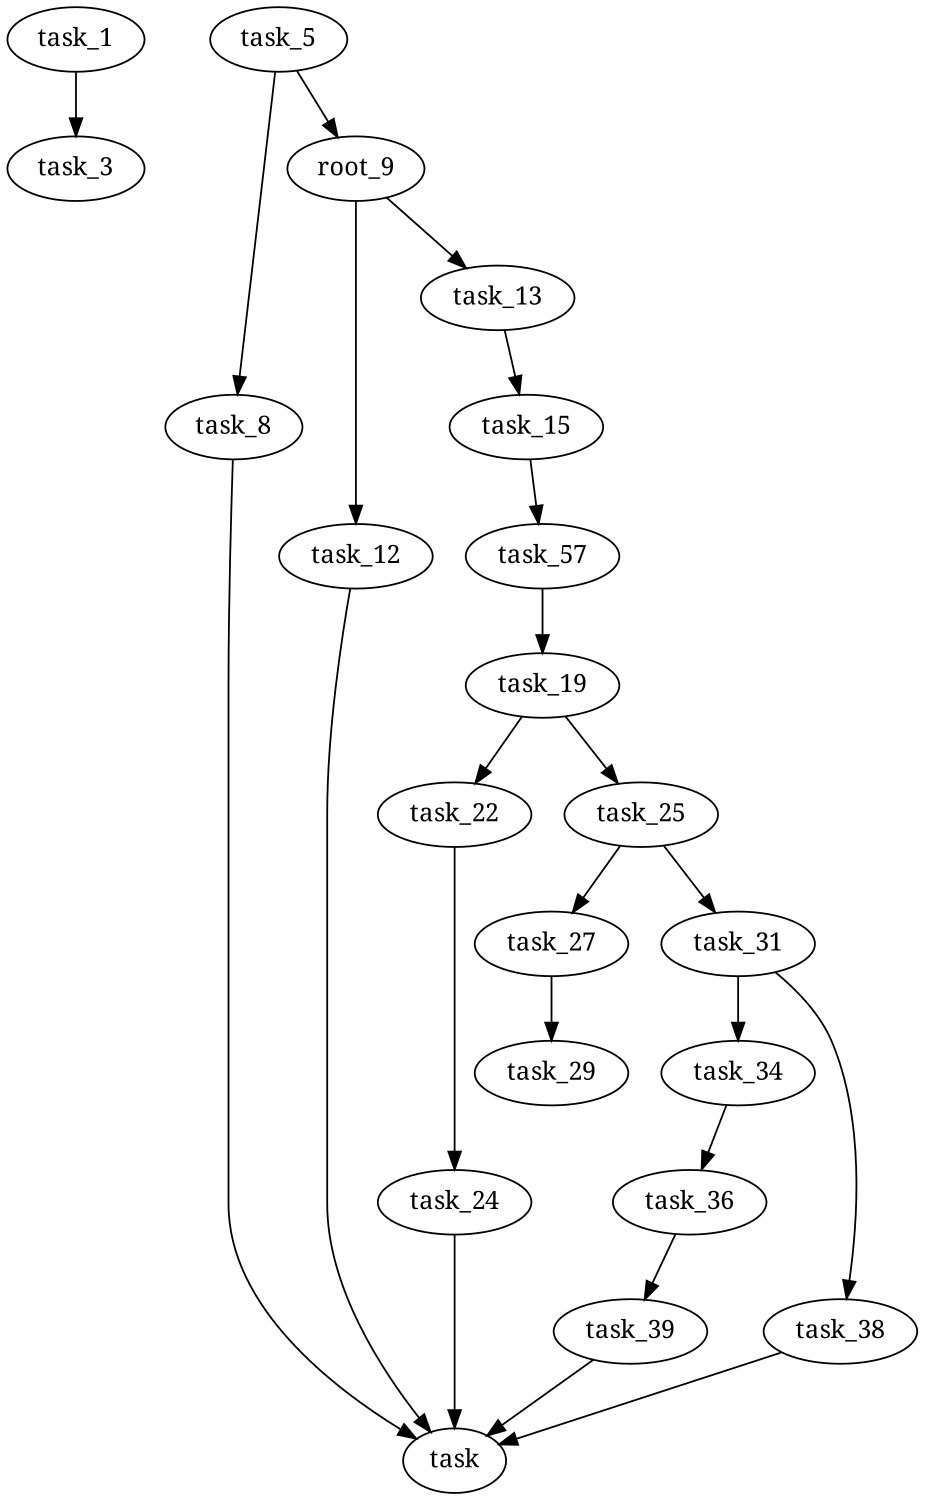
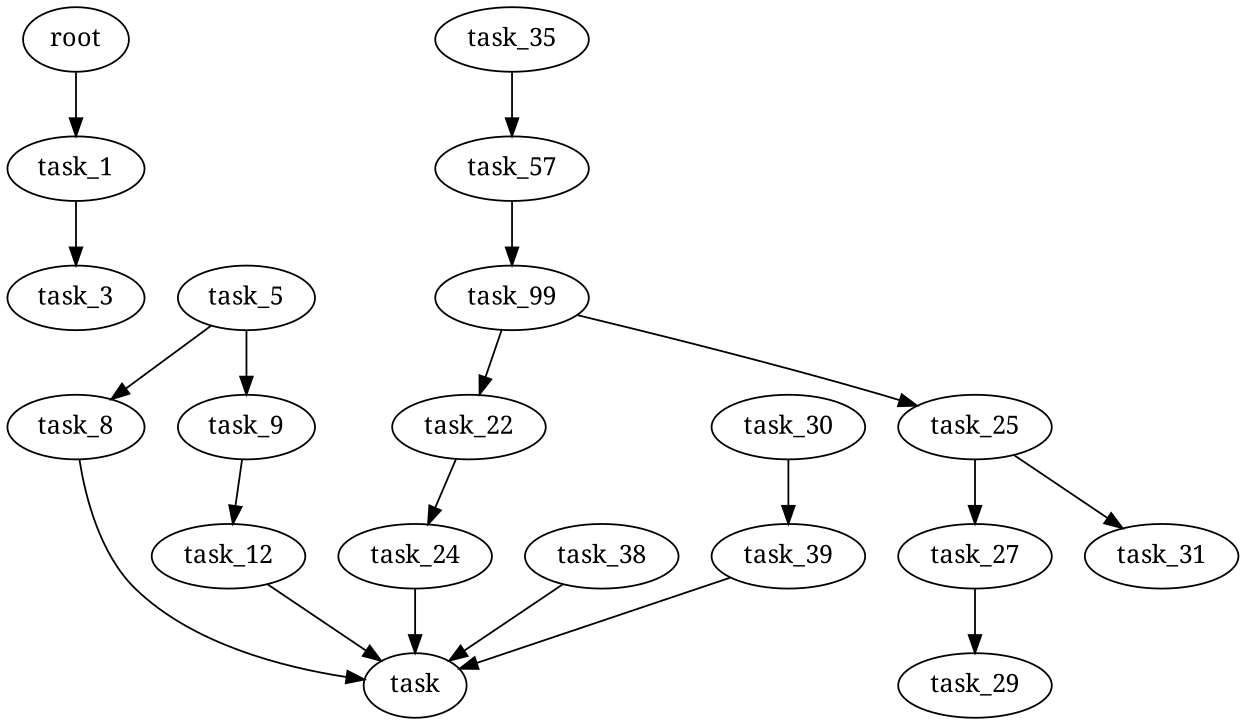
node "root": added
node "root_9": label "root_9" -> "task_9"
node "task_13": removed
node "task_15": label "task_15" -> "task_35"
node "task_19": label "task_19" -> "task_99"
node "task_34": removed
edge "task_31" -> "task_38": removed
node "task_36": label "task_36" -> "task_30"
